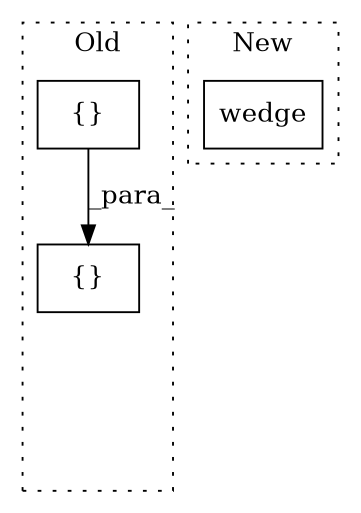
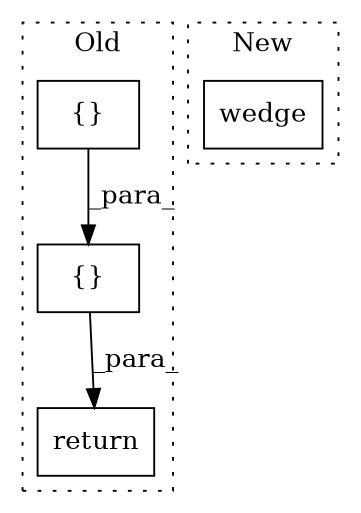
node "return": added
